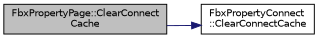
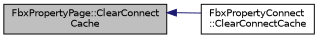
edge "FbxPropertyPage::ClearConnect Cache" -> "FbxPropertyConnect ::ClearConnectCache": reversed
